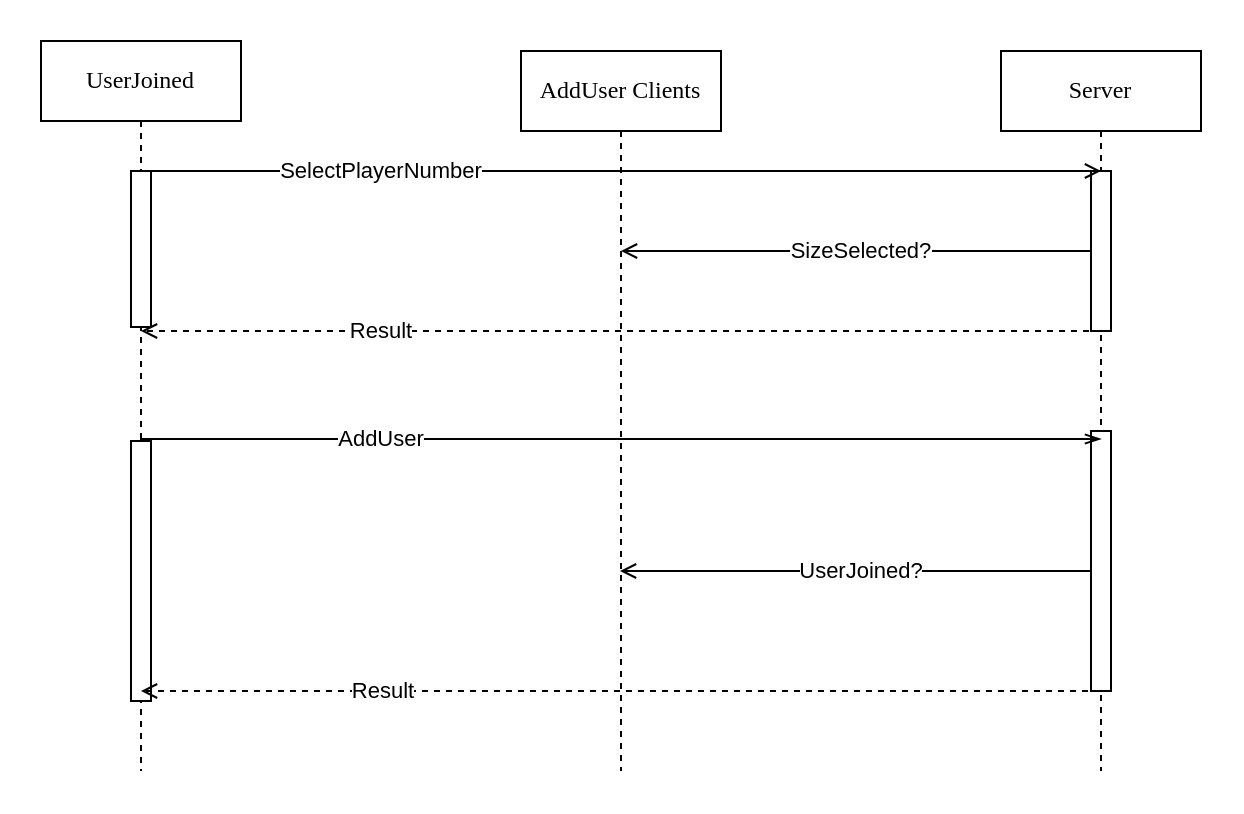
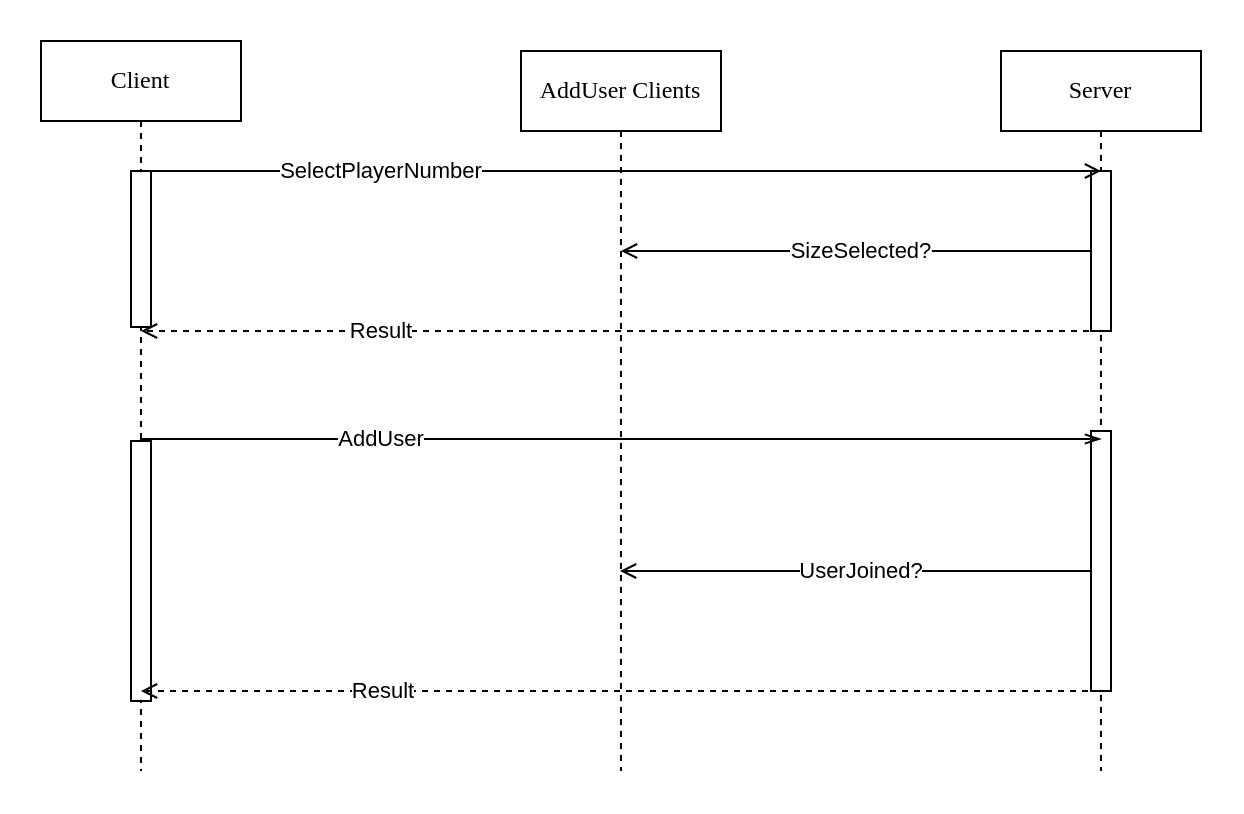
node "UserJoined": label "UserJoined" -> "Client"
